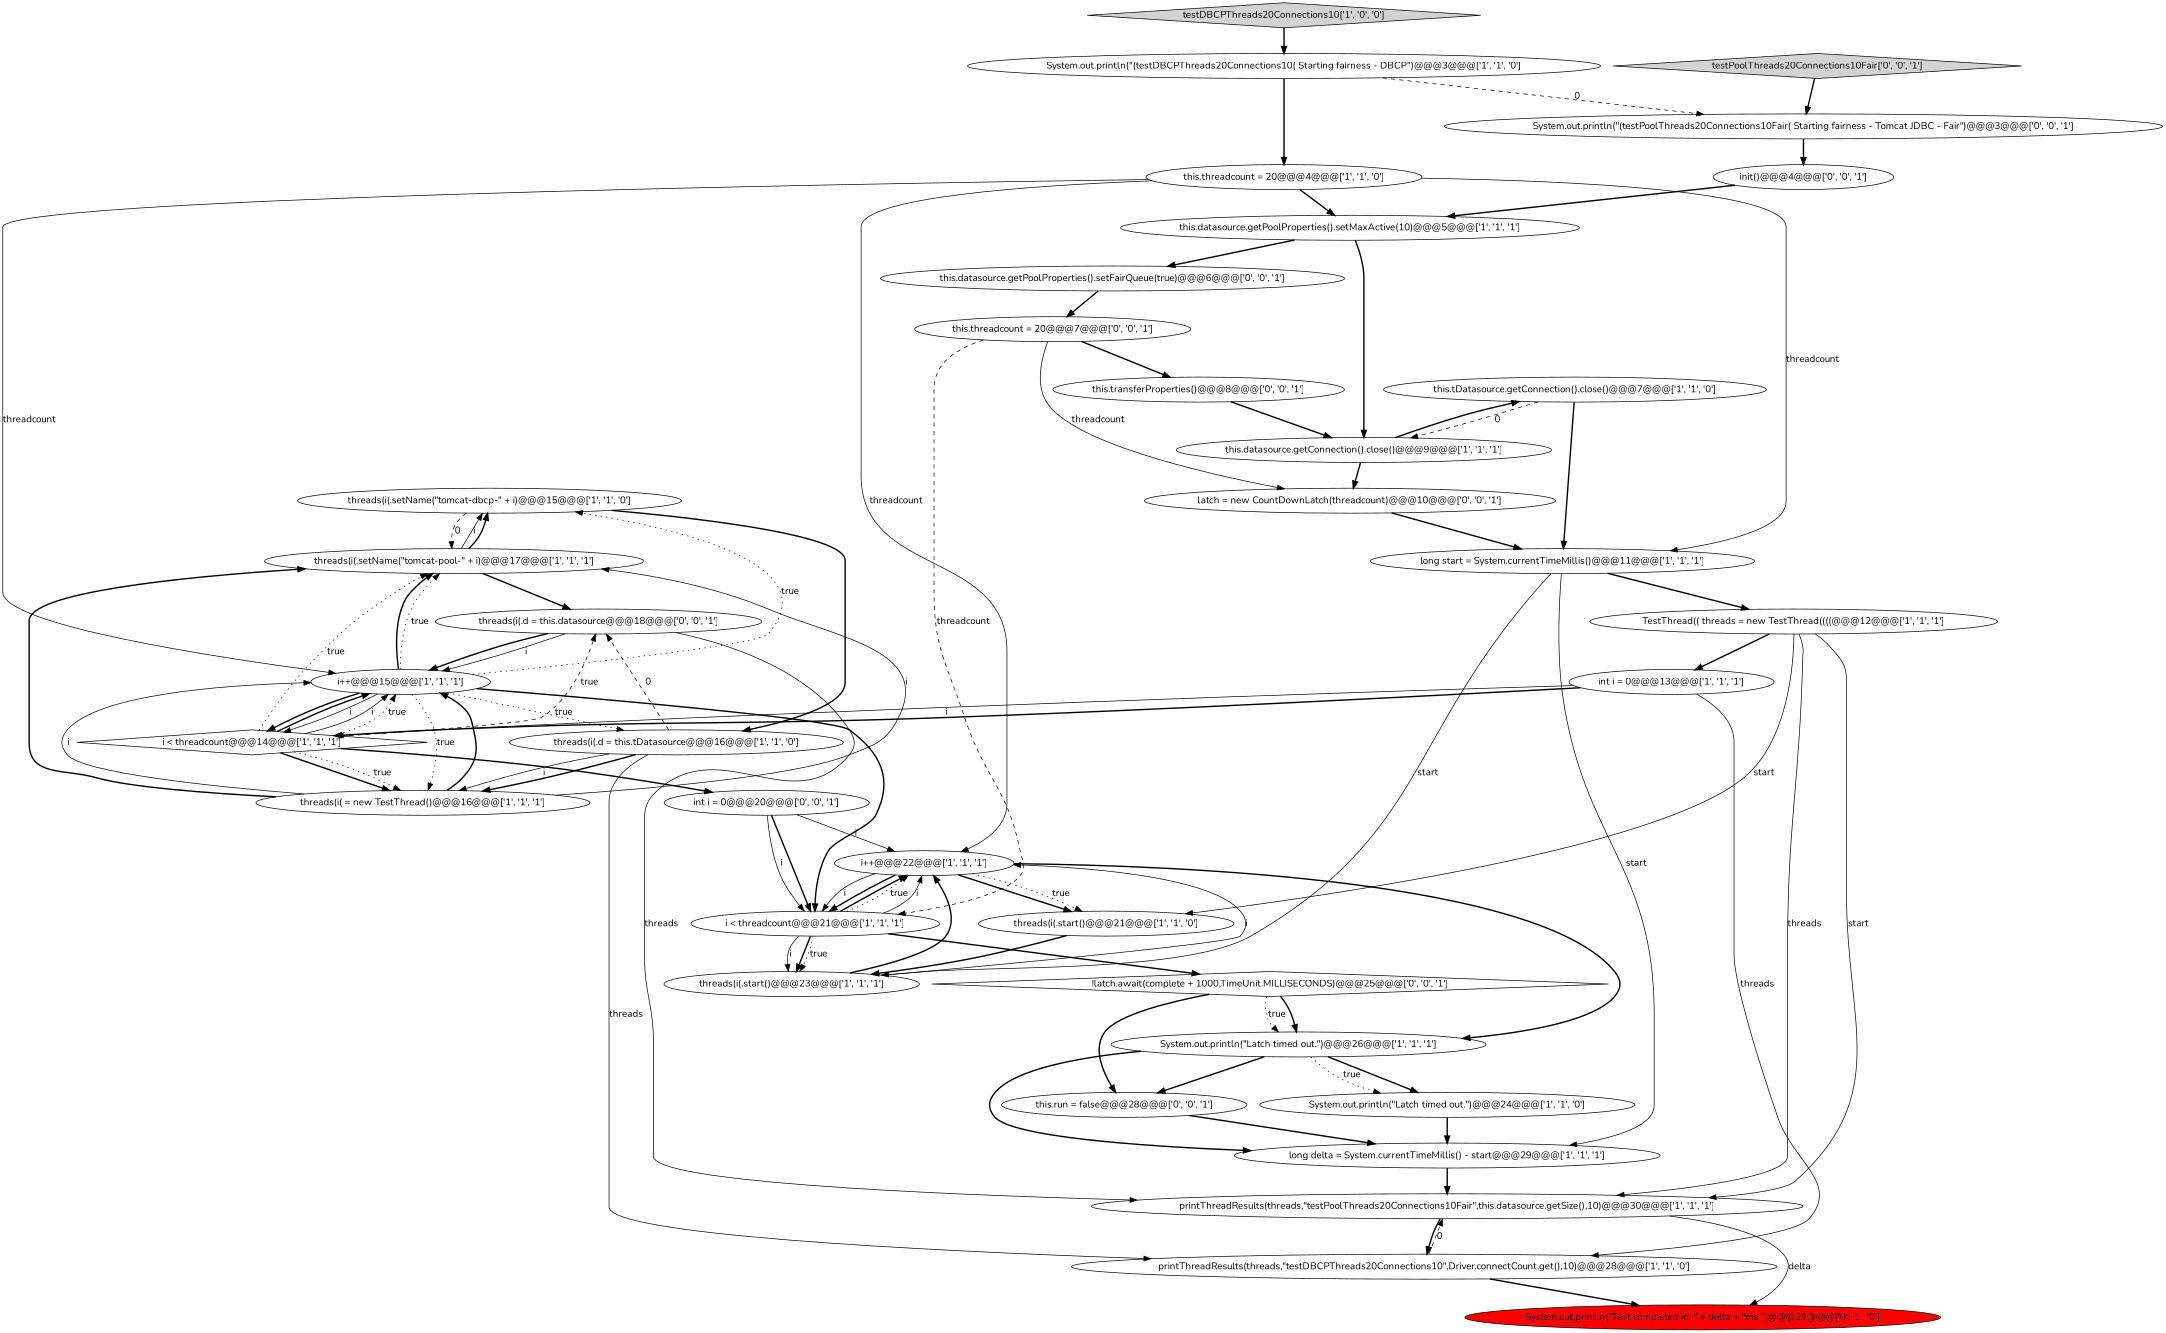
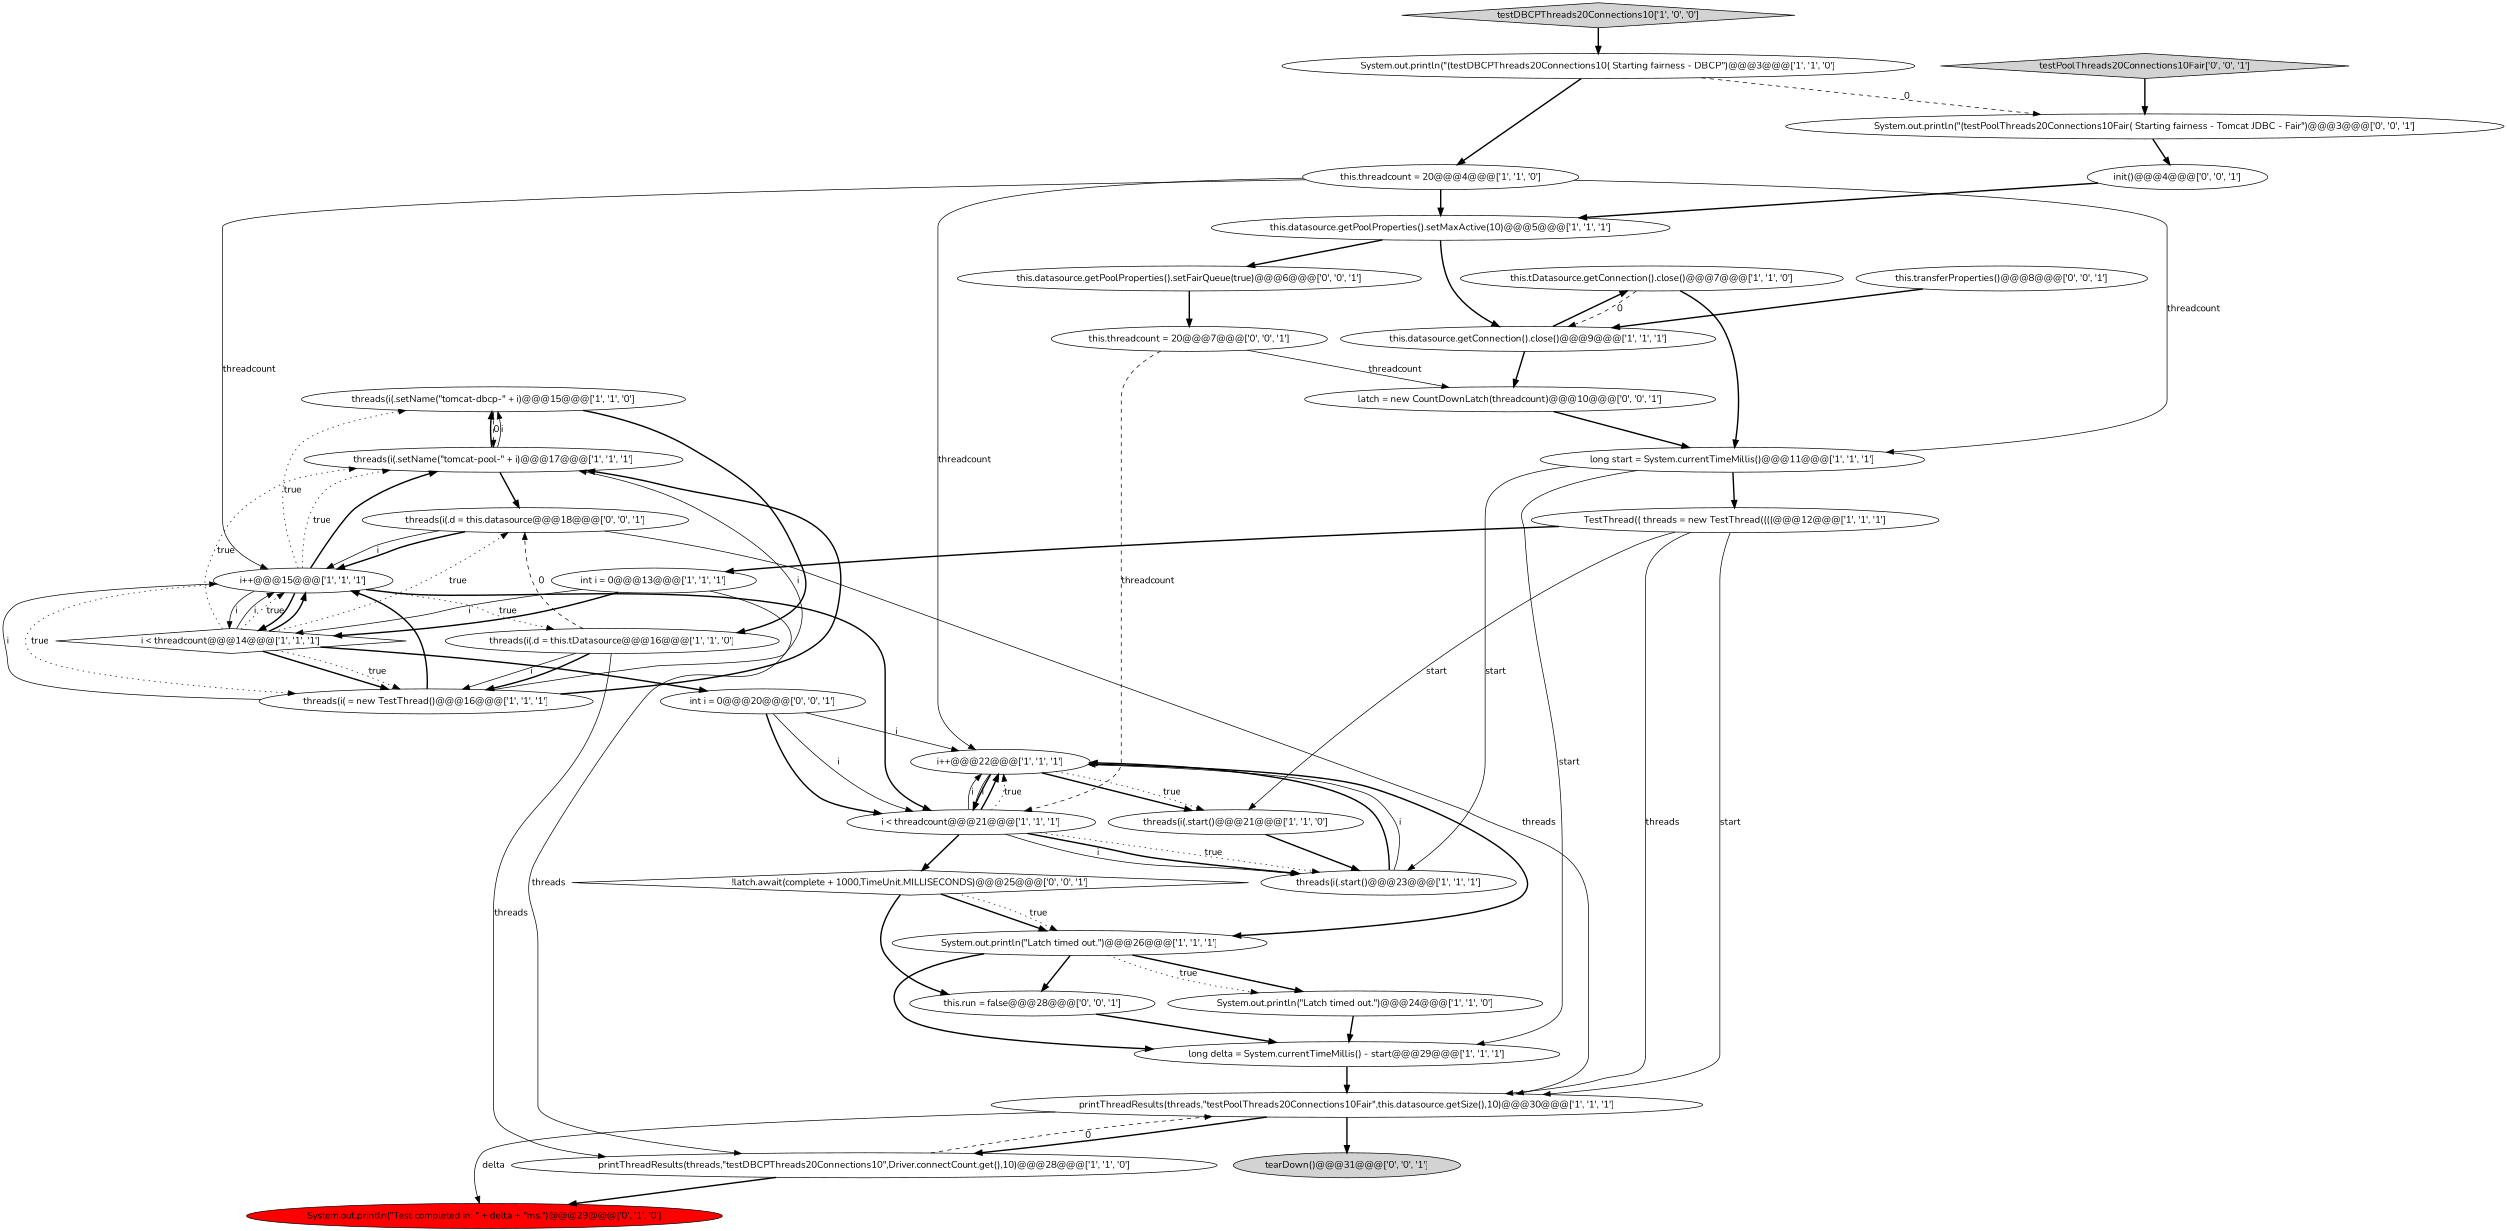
edge "this.threadcount = 20@@@7@@@['0', '0', '1']" -> "this.transferProperties()@@@8@@@['0', '0', '1']": removed
edge "i < threadcount@@@14@@@['1', '1', '1']" -> "threads(i(.d = this.datasource@@@18@@@['0', '0', '1']": style dashed -> dotted
node "tearDown()@@@31@@@['0', '0', '1']": added
